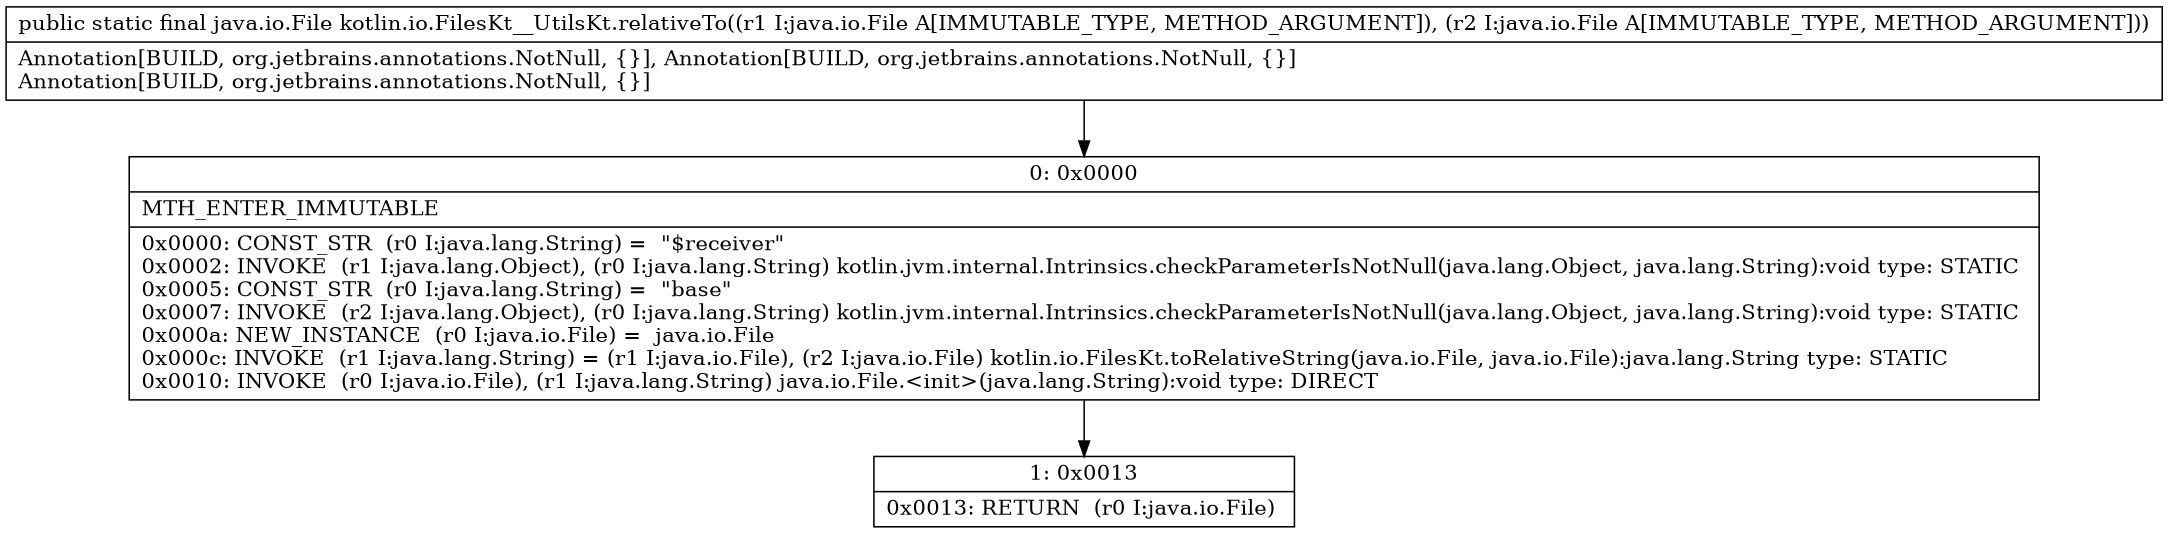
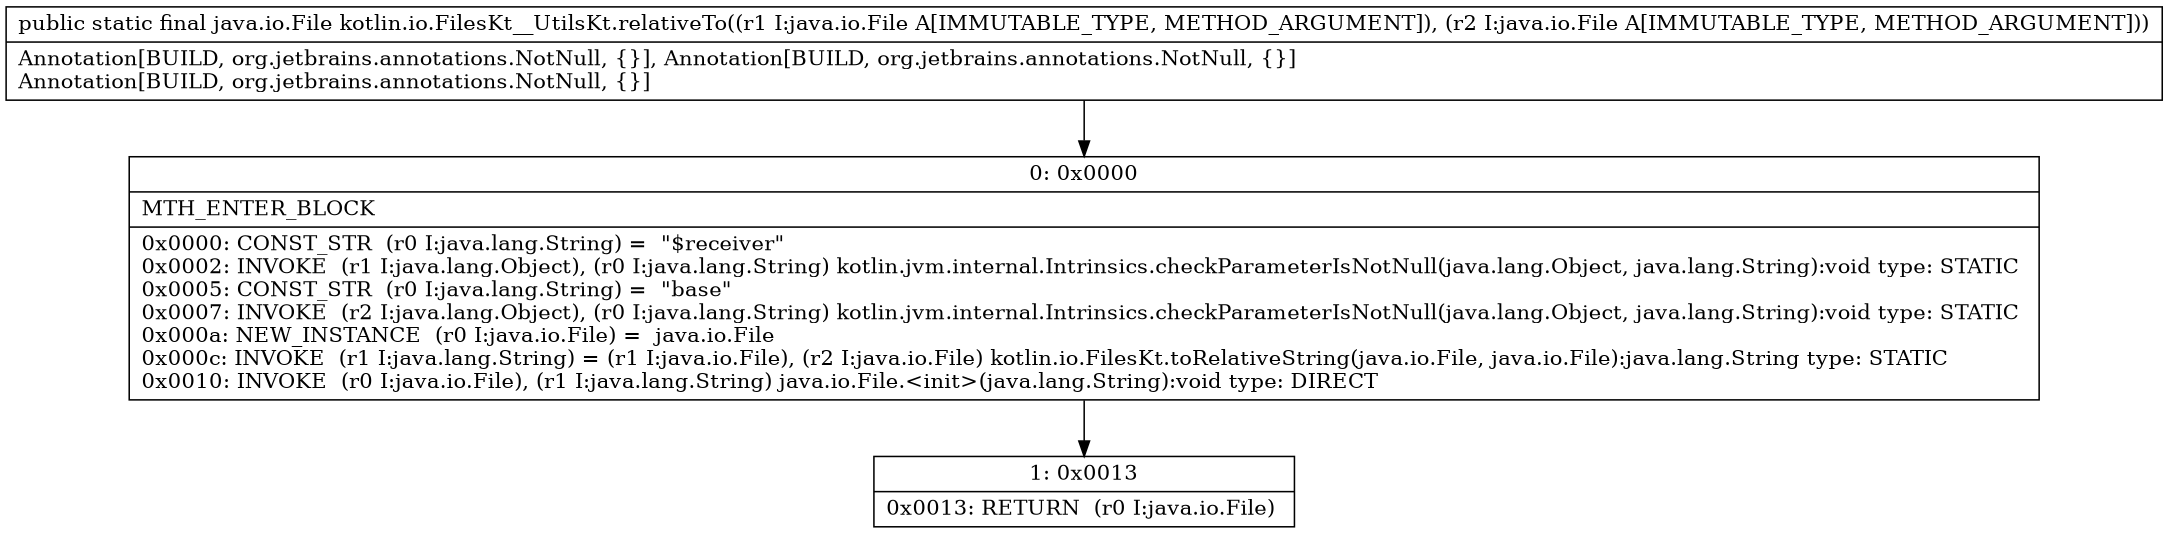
node "0: 0x0000": text "MTH_ENTER_IMMUTABLE" -> "MTH_ENTER_BLOCK"
